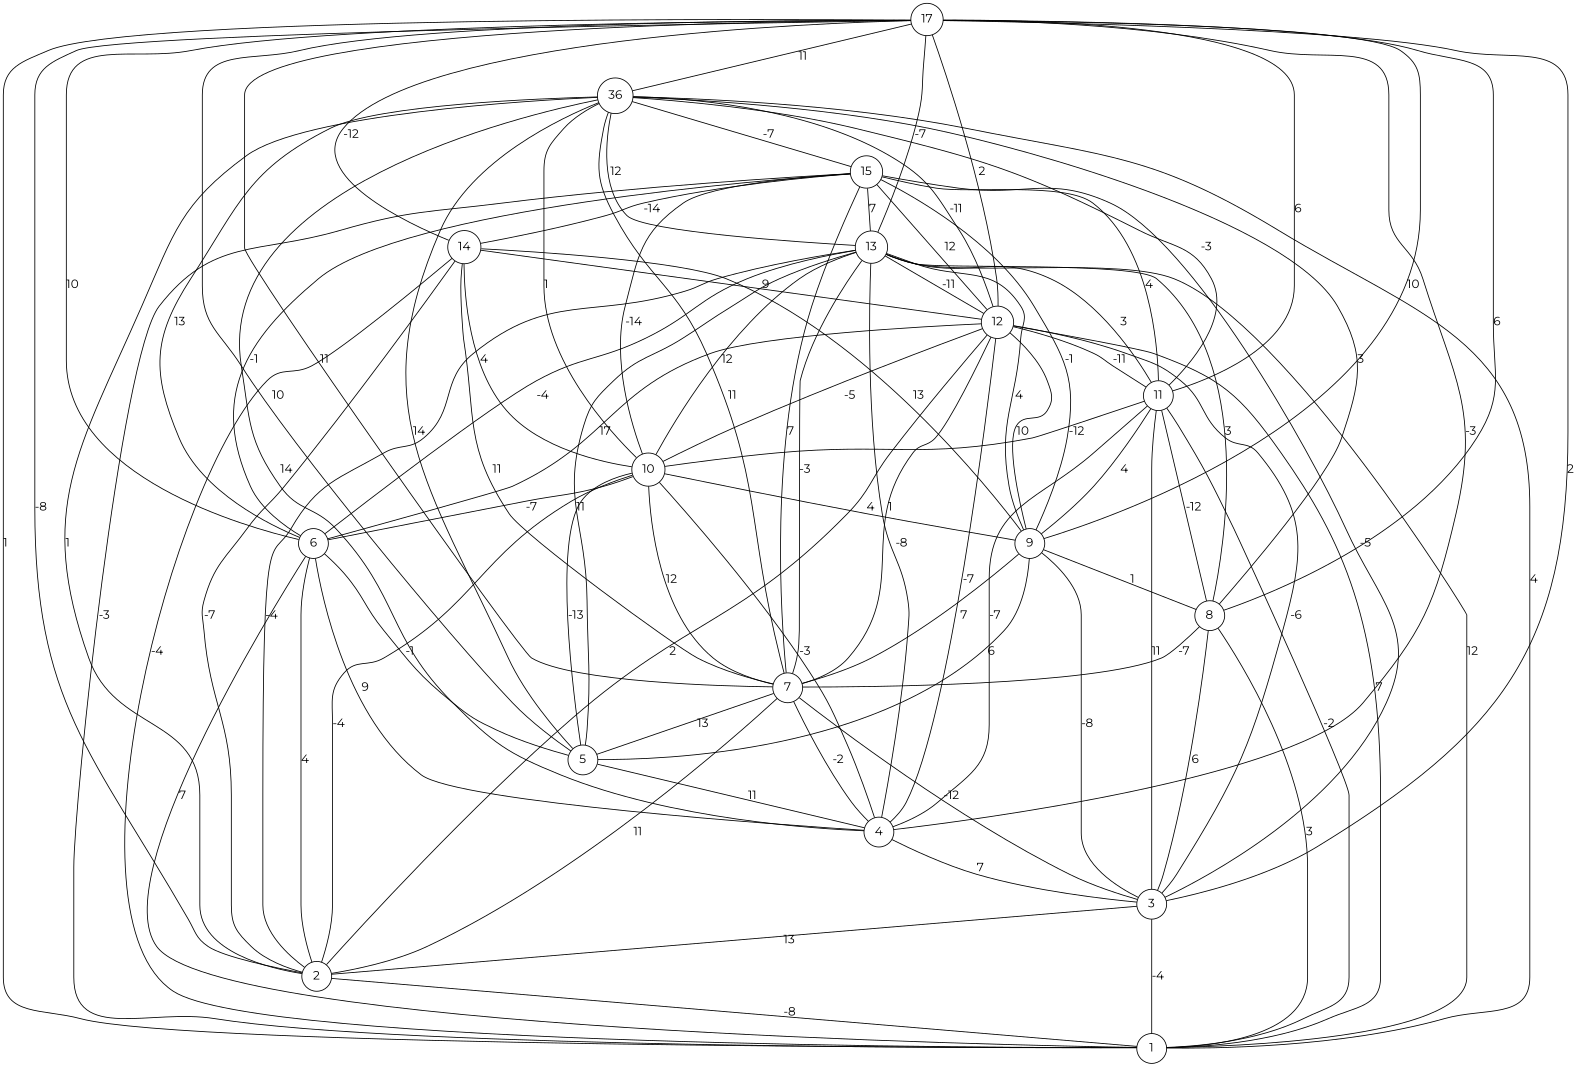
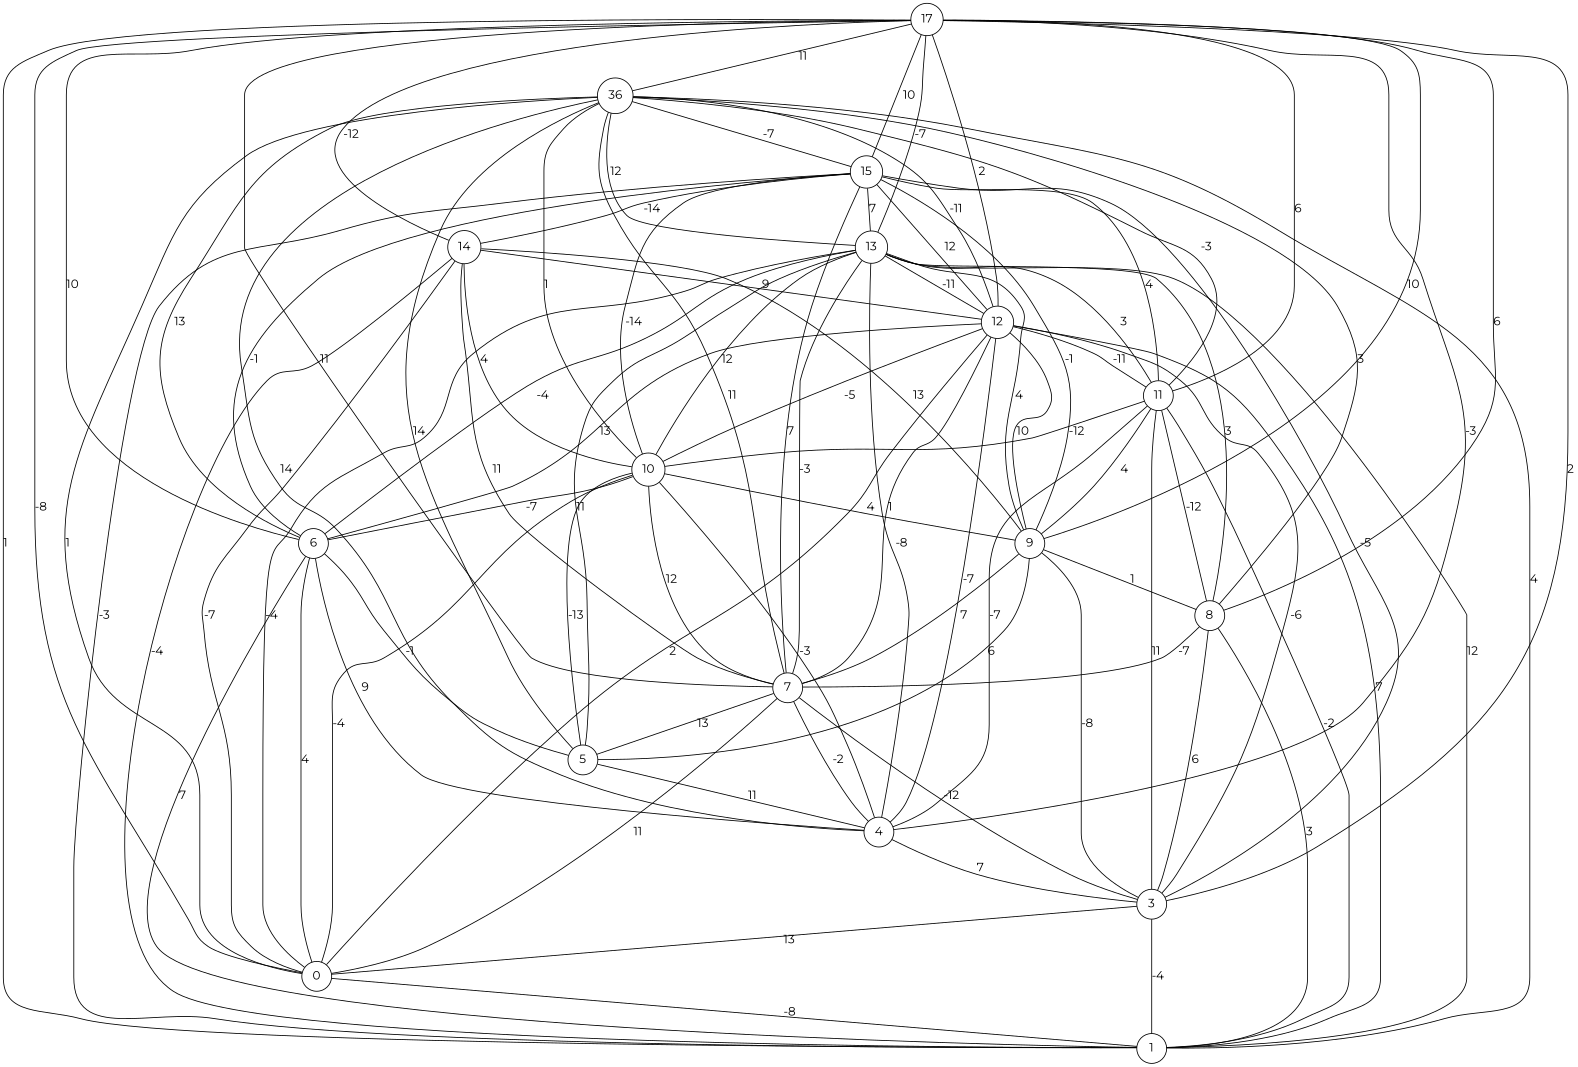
edge "17" -- "5": now "17" -- "15"
edge "12" -- "6": label "17" -> "13"
node "2": label "2" -> "0"
